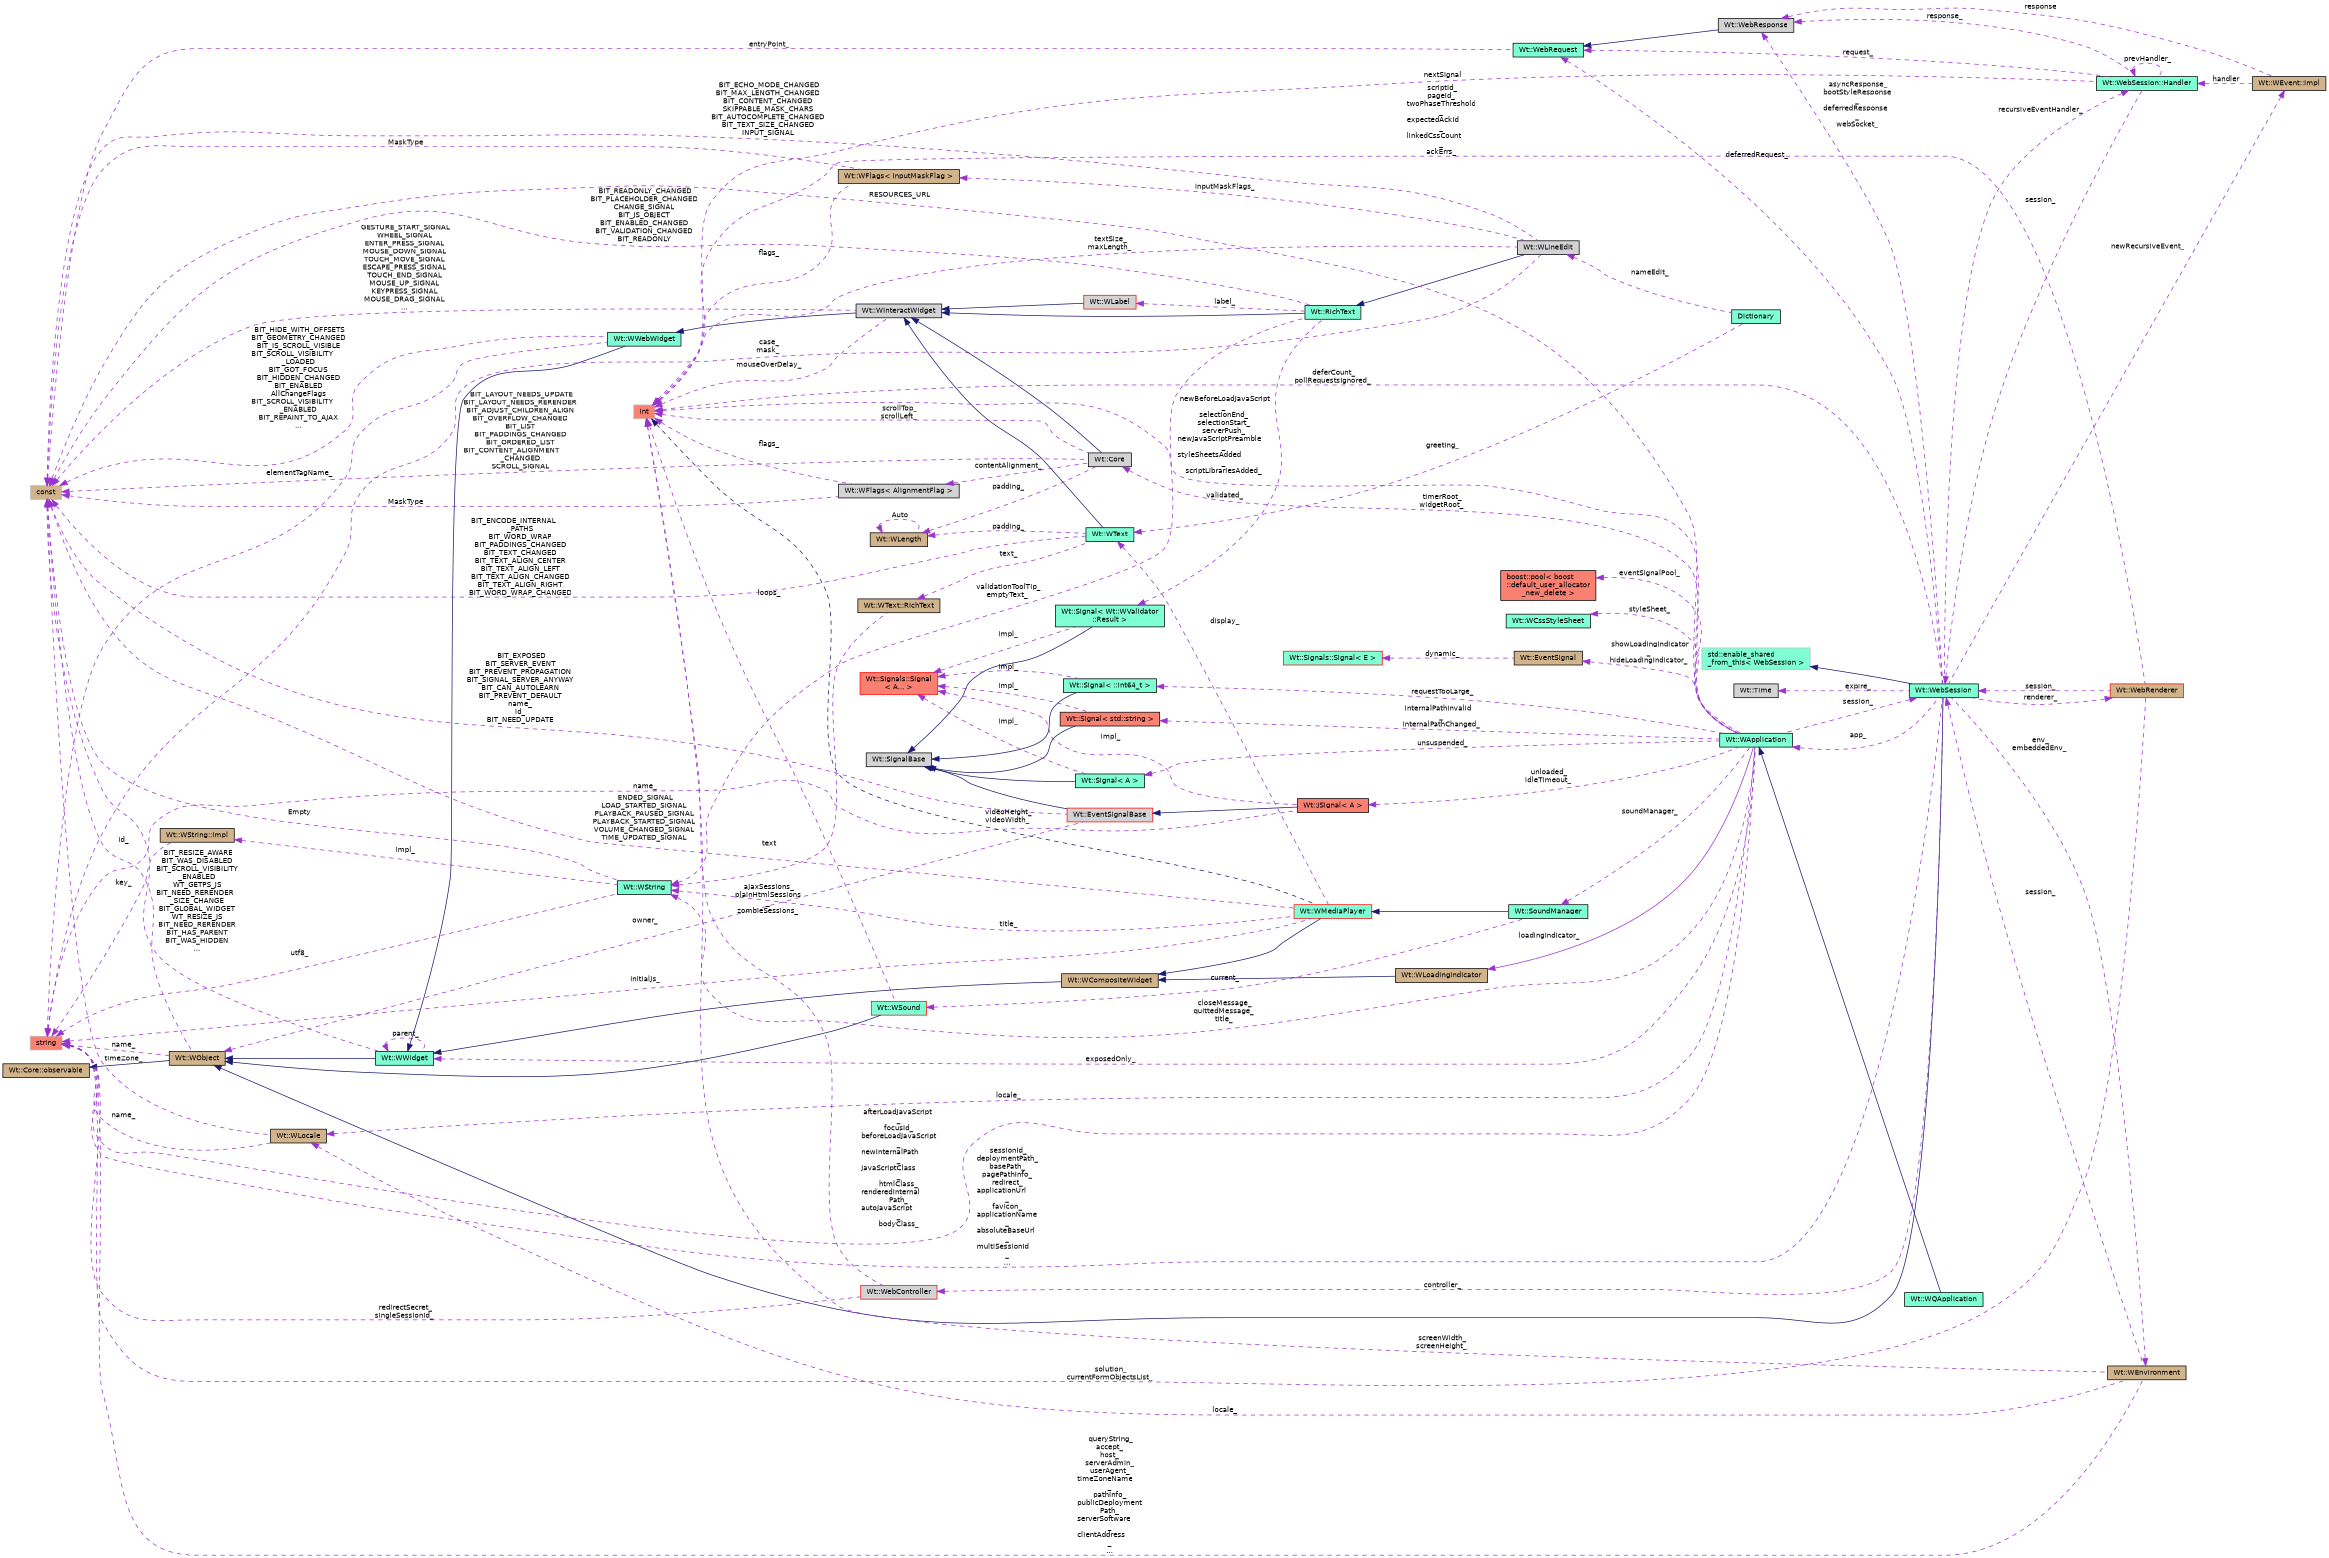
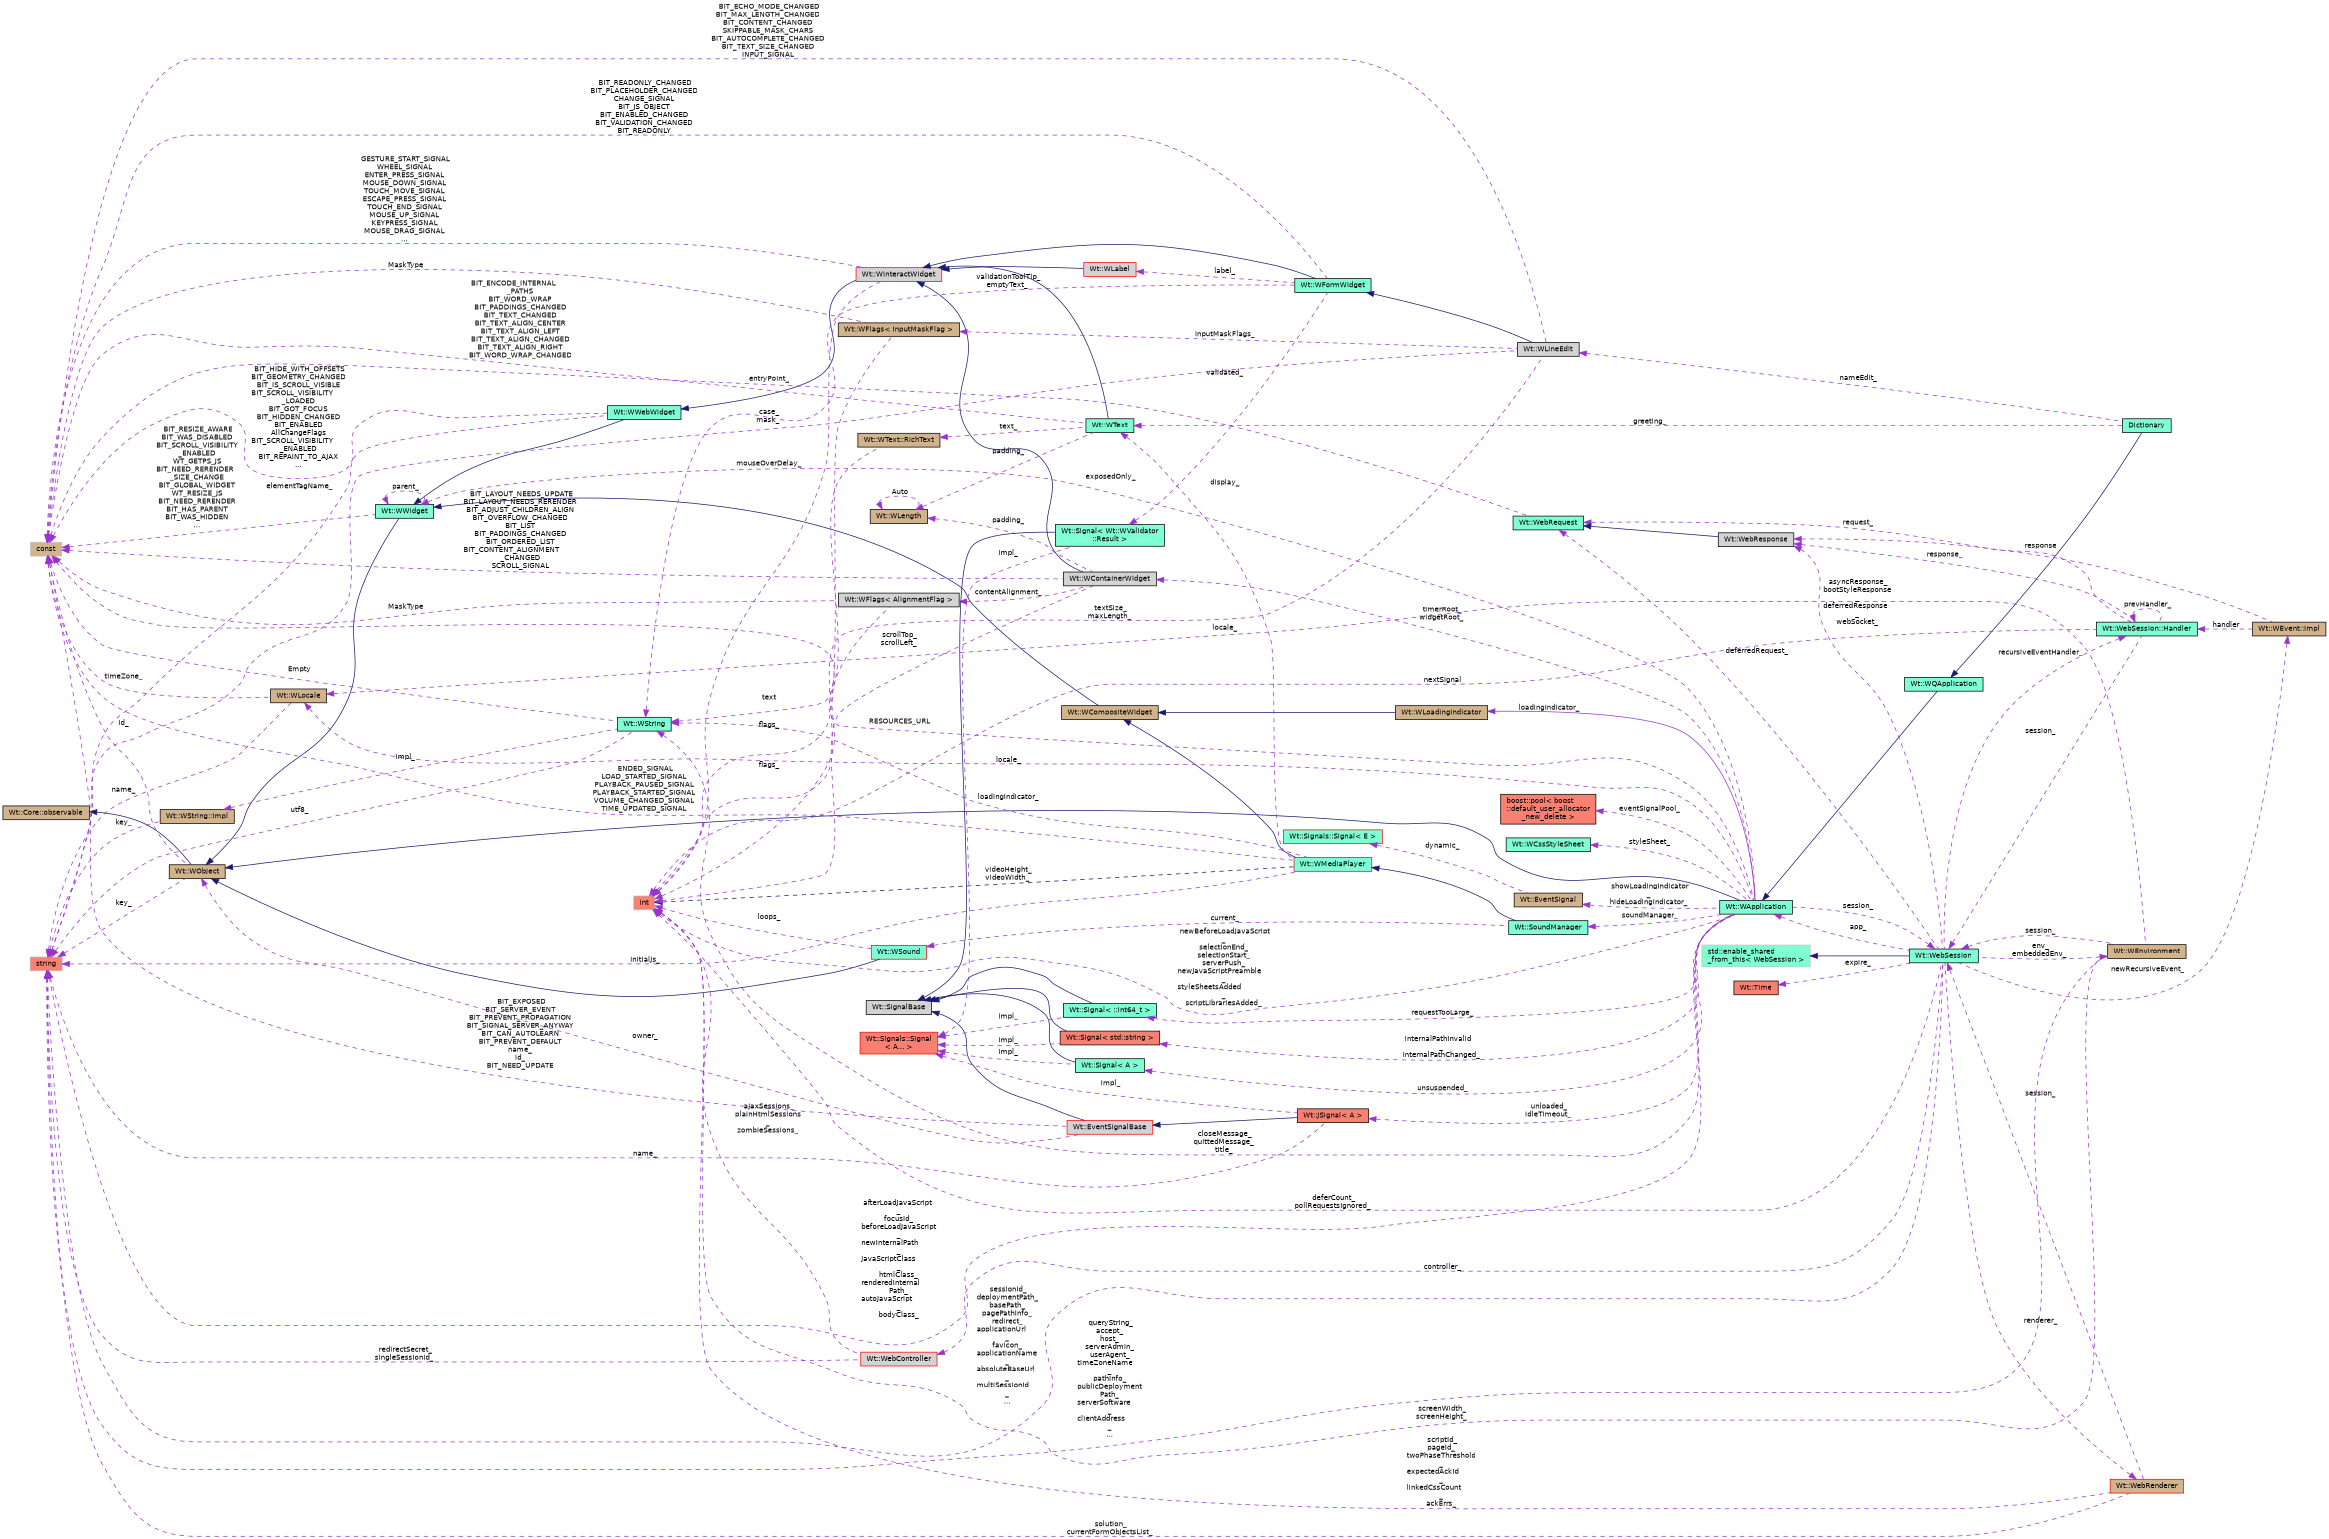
node "Wt::WInteractWidget": color black -> red
node "Wt::RichText": label "Wt::RichText" -> "Wt::WFormWidget"
node "Wt::Core": label "Wt::Core" -> "Wt::WContainerWidget"
edge "Dictionary" -> "Wt::WQApplication": added
node "Wt::Time": fillcolor lightgrey -> salmon
edge "Wt::WMediaPlayer" -> "Wt::WString": label " title_" -> " loadingIndicator_"
edge "Wt::WObject" -> "string": label " name_" -> " key_"
edge "Wt::WebSession" -> "Wt::WObject": now "Wt::WApplication" -> "Wt::WObject"
